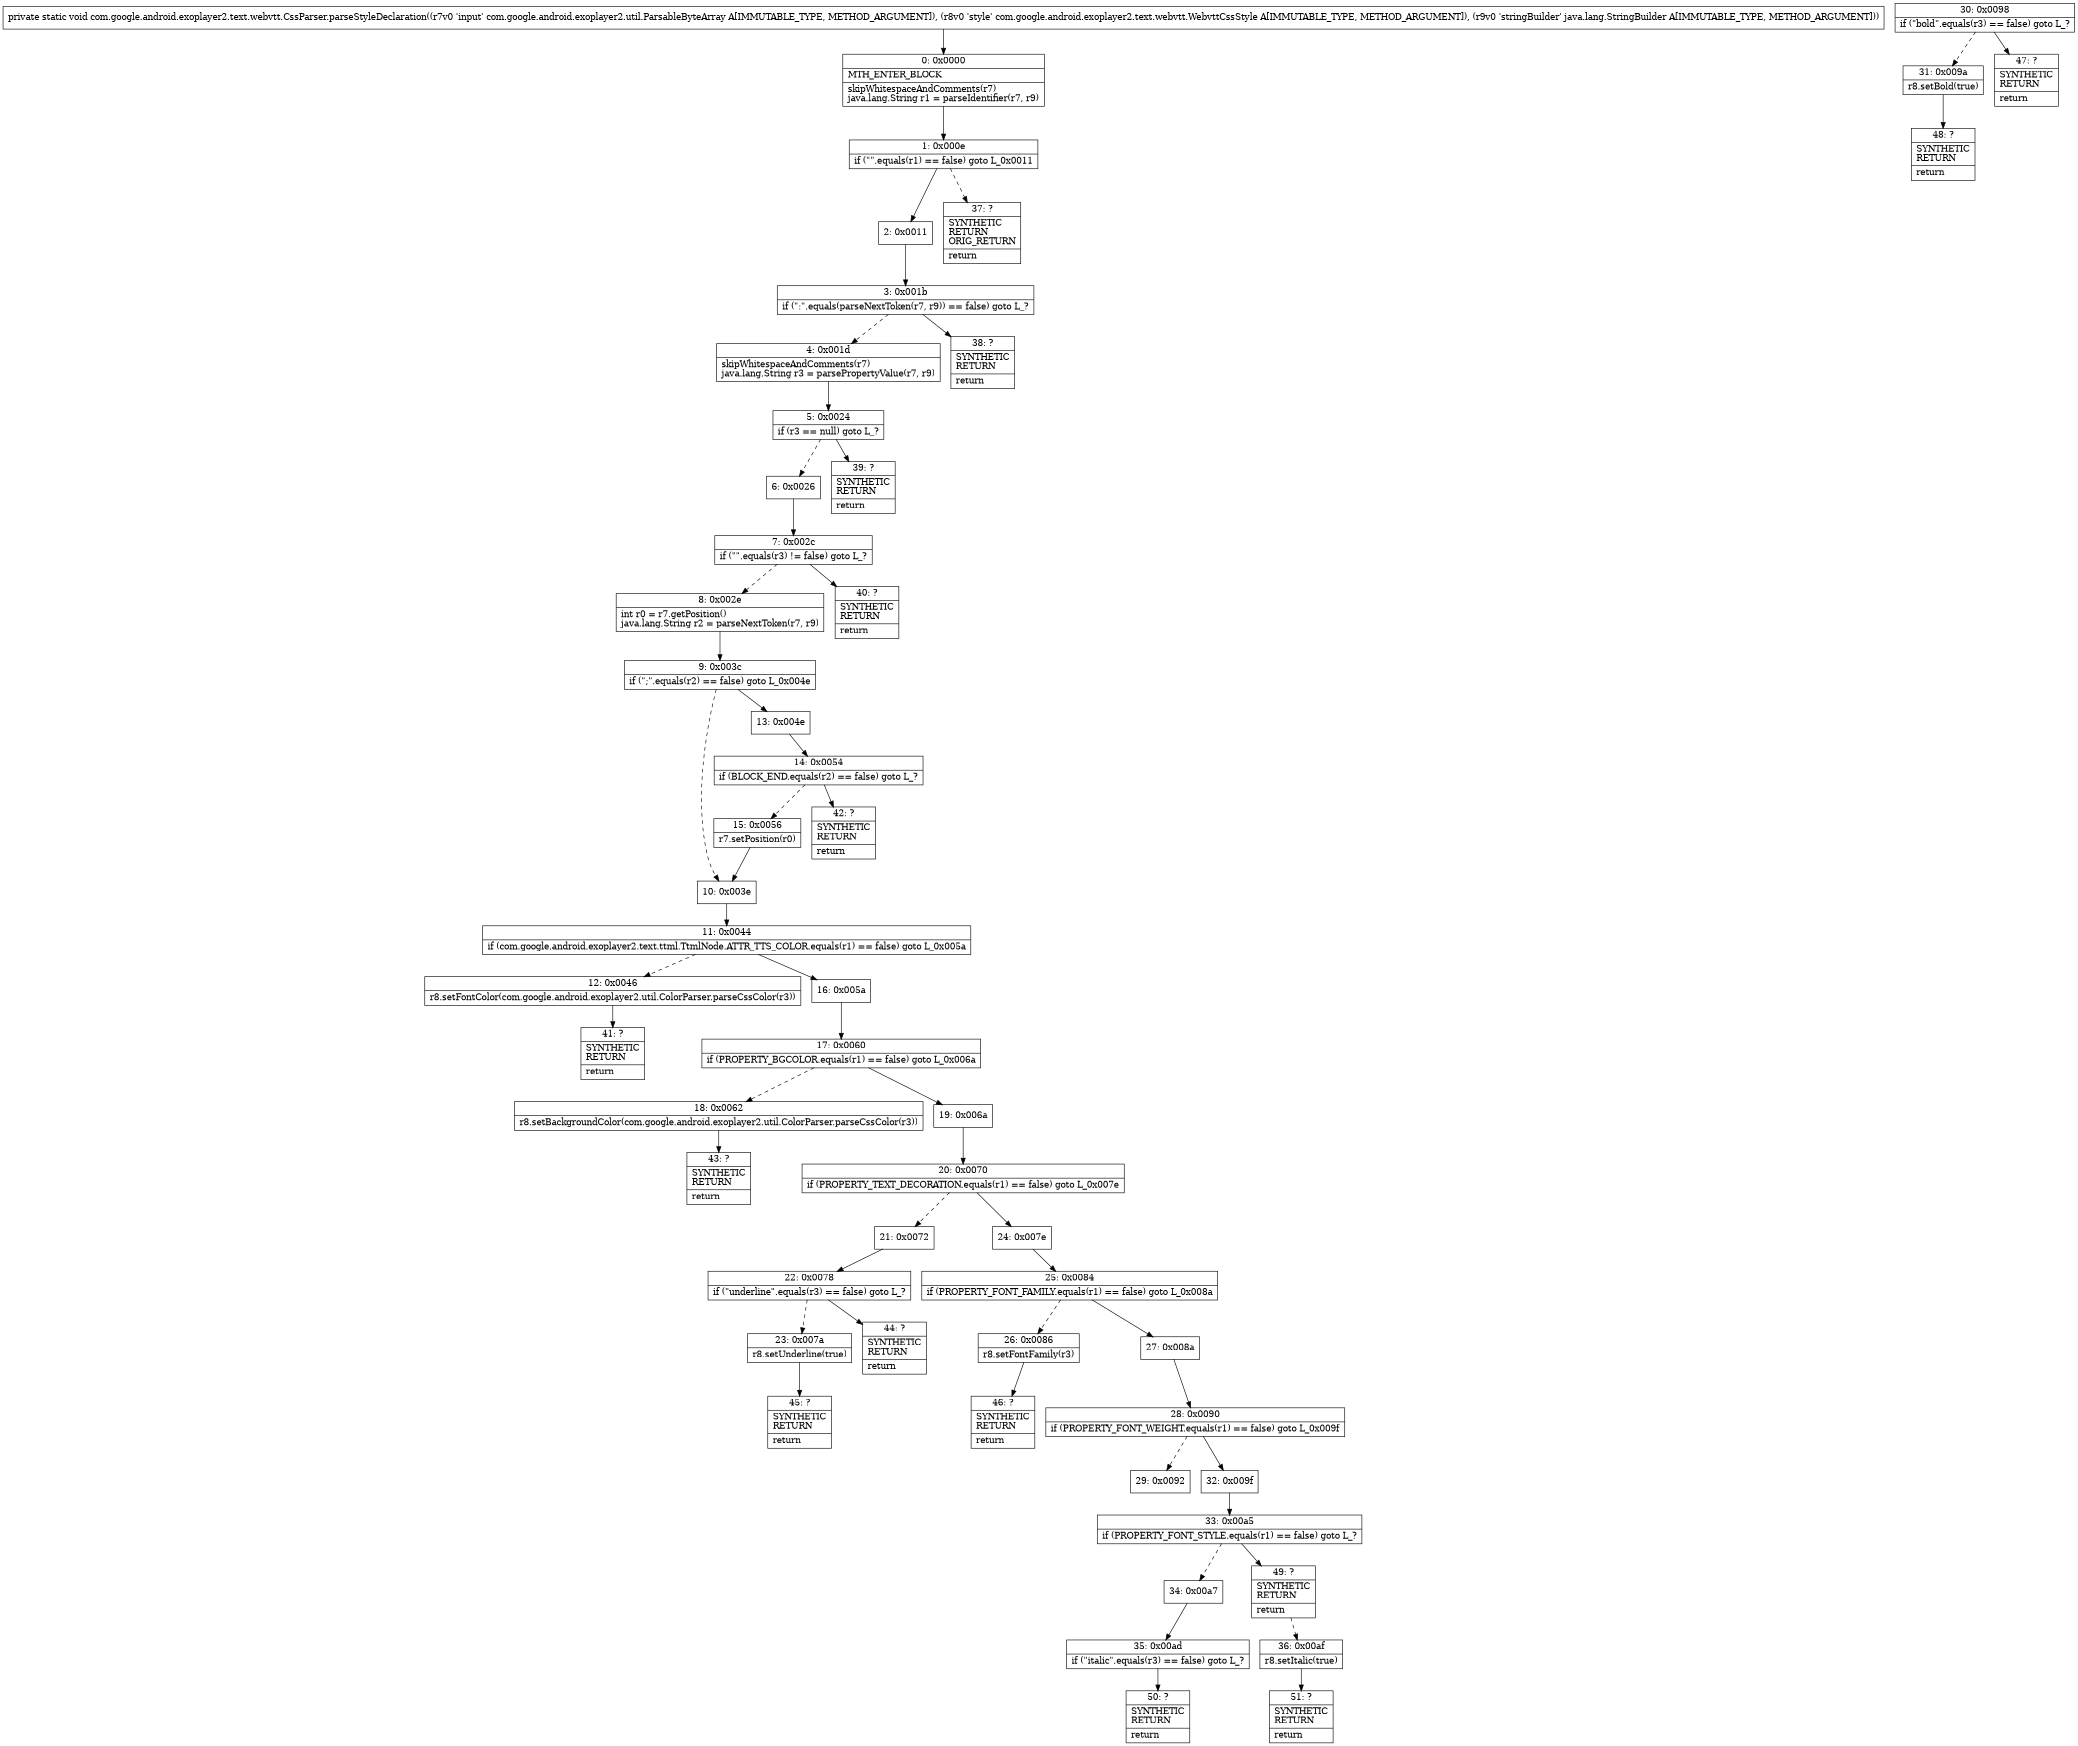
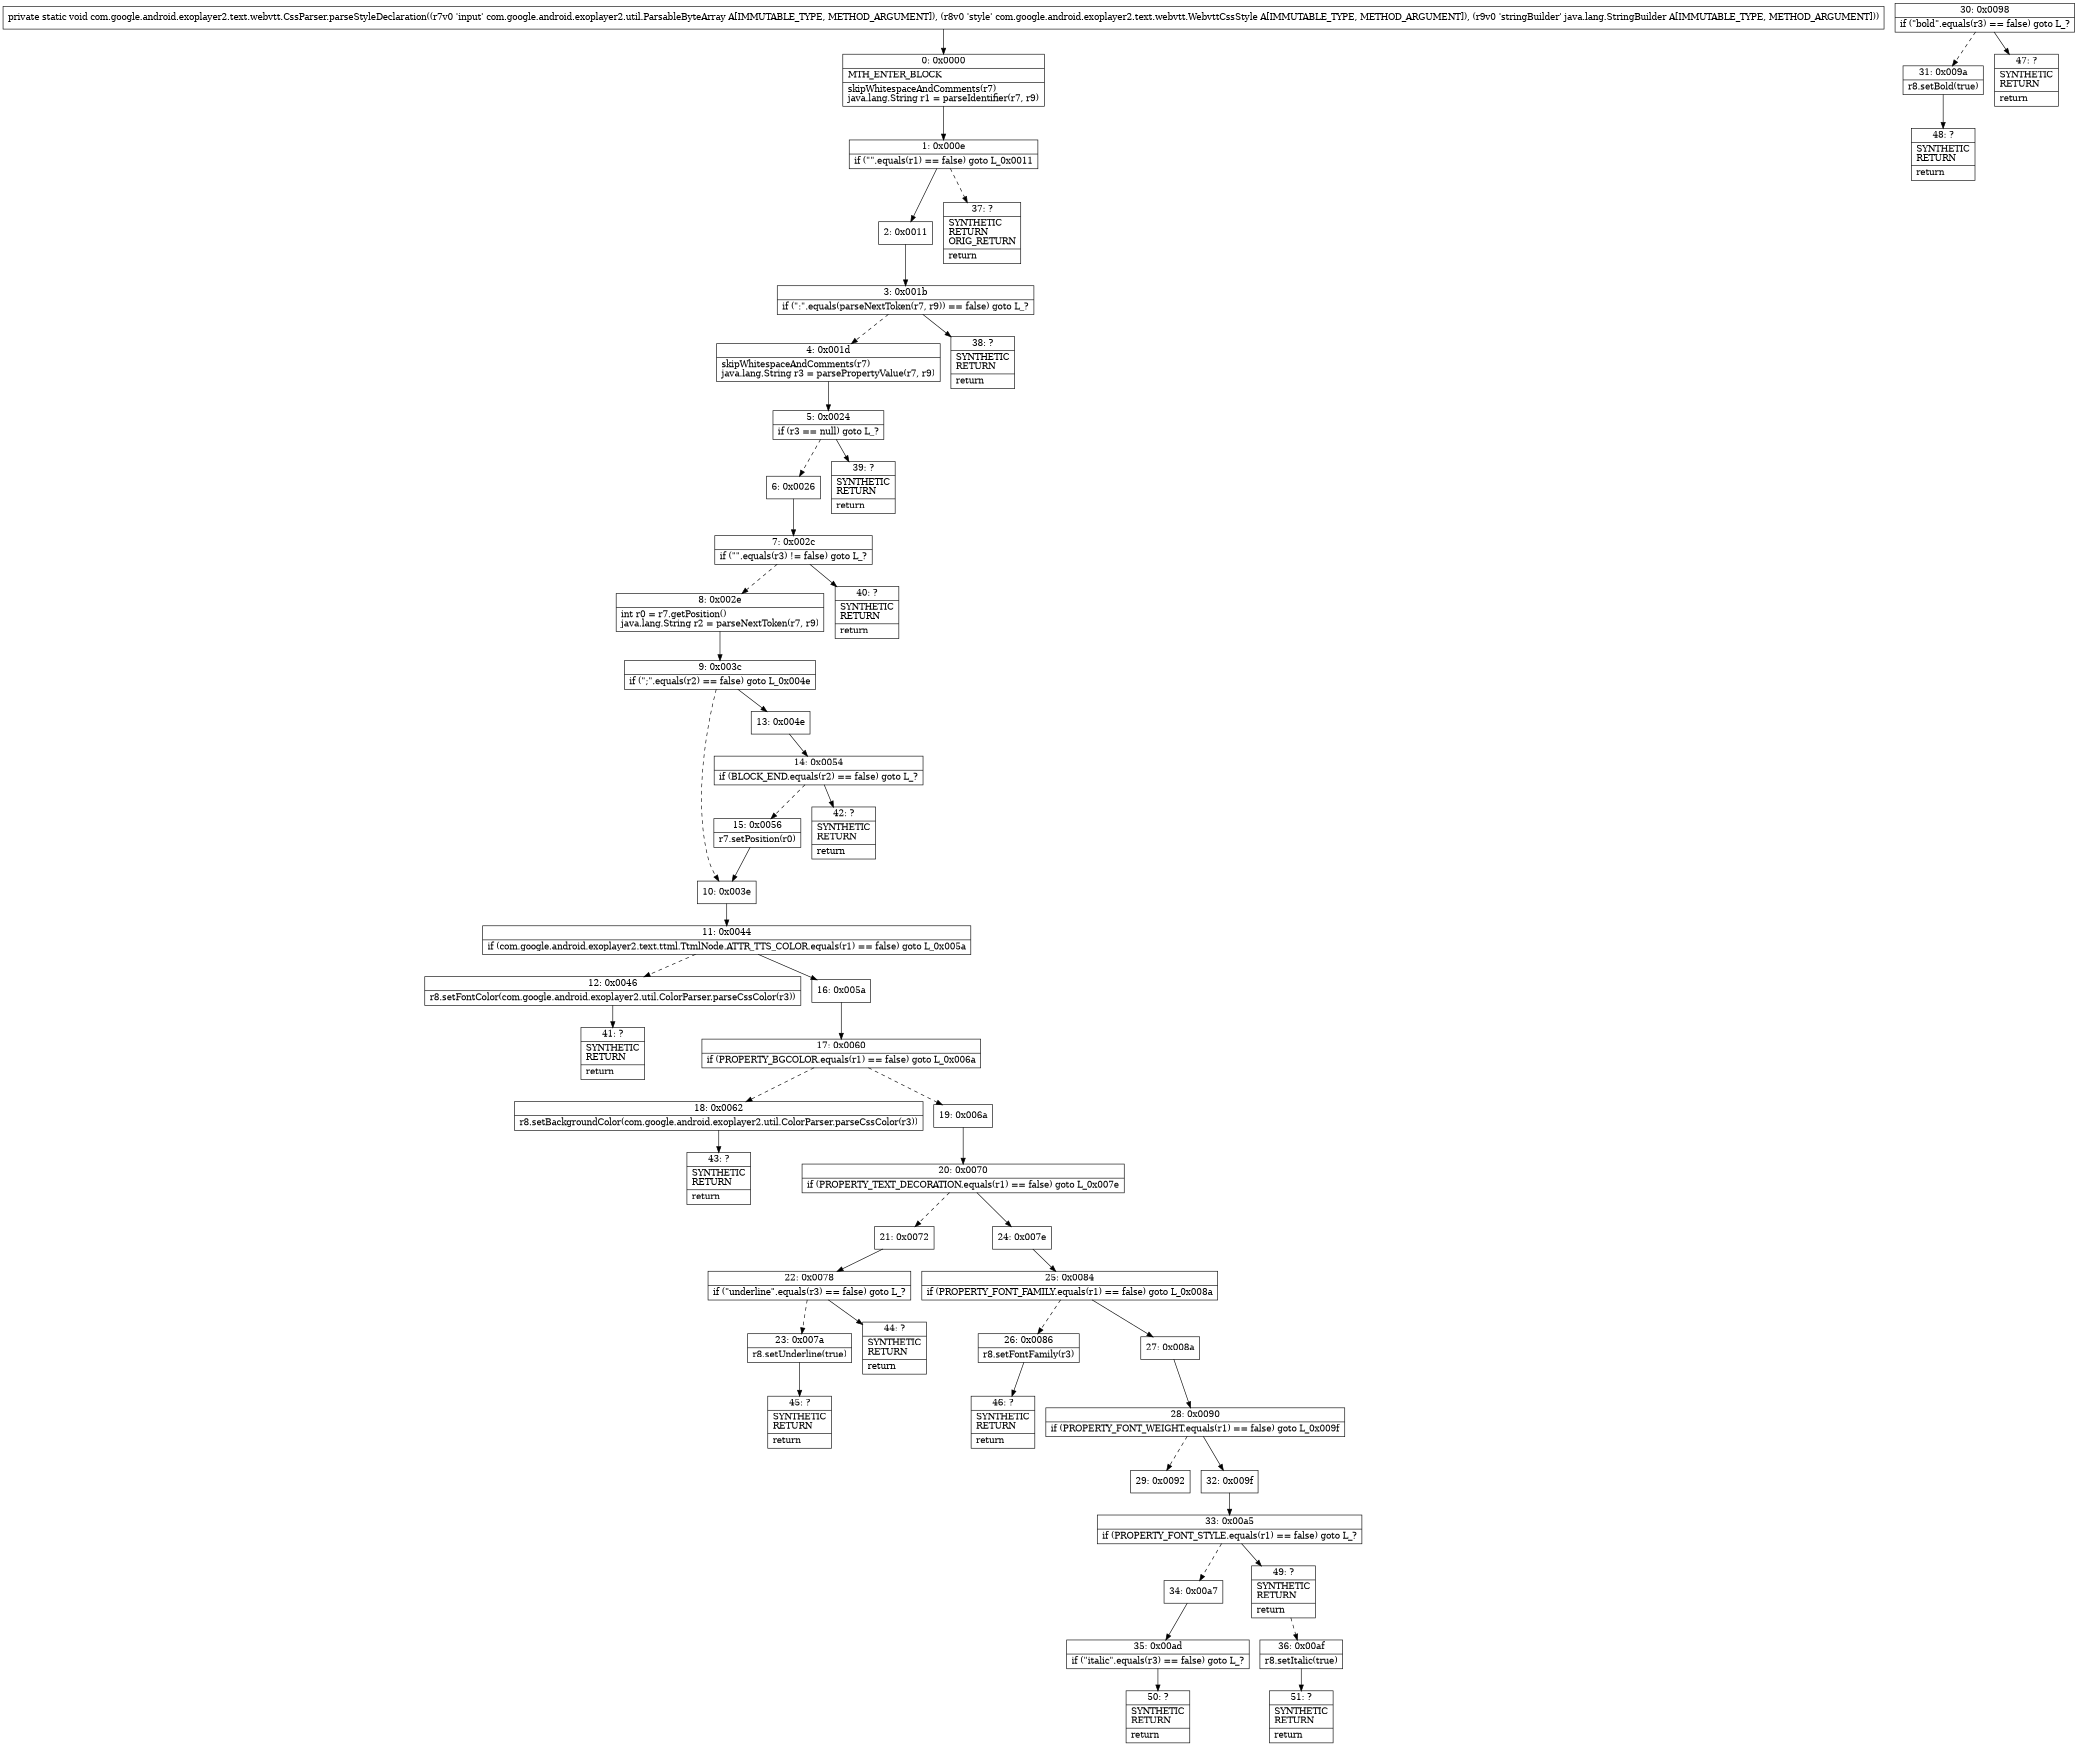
edge "17: 0x0060" -> "19: 0x006a": style solid -> dashed
